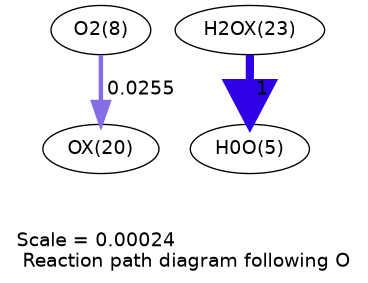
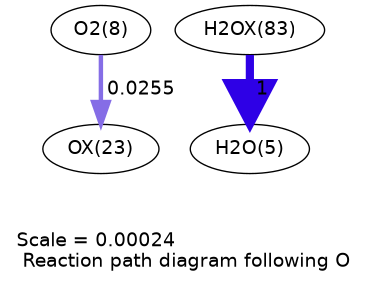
node "H2OX(23)": label "H2OX(23)" -> "H2OX(83)"
node "OX(20)": label "OX(20)" -> "OX(23)"
node "H0O(5)": label "H0O(5)" -> "H2O(5)"
